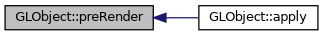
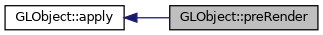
edge "GLObject::apply" -> "GLObject::preRender": reversed
